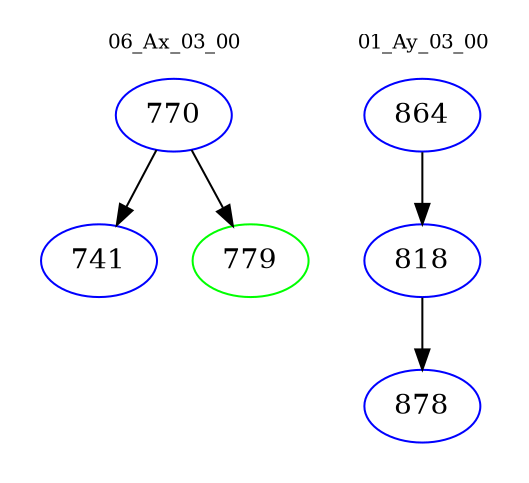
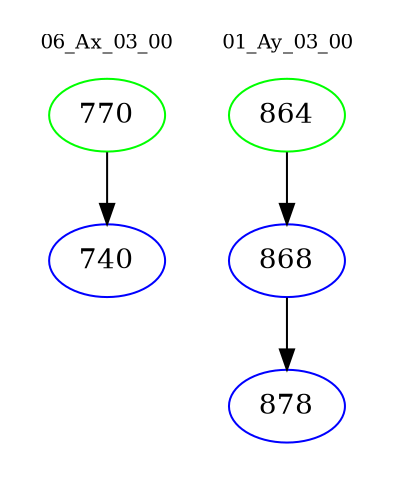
node "770": color blue -> green
node "864": color blue -> green
node "741": label "741" -> "740"
node "779": removed
node "818": label "818" -> "868"
